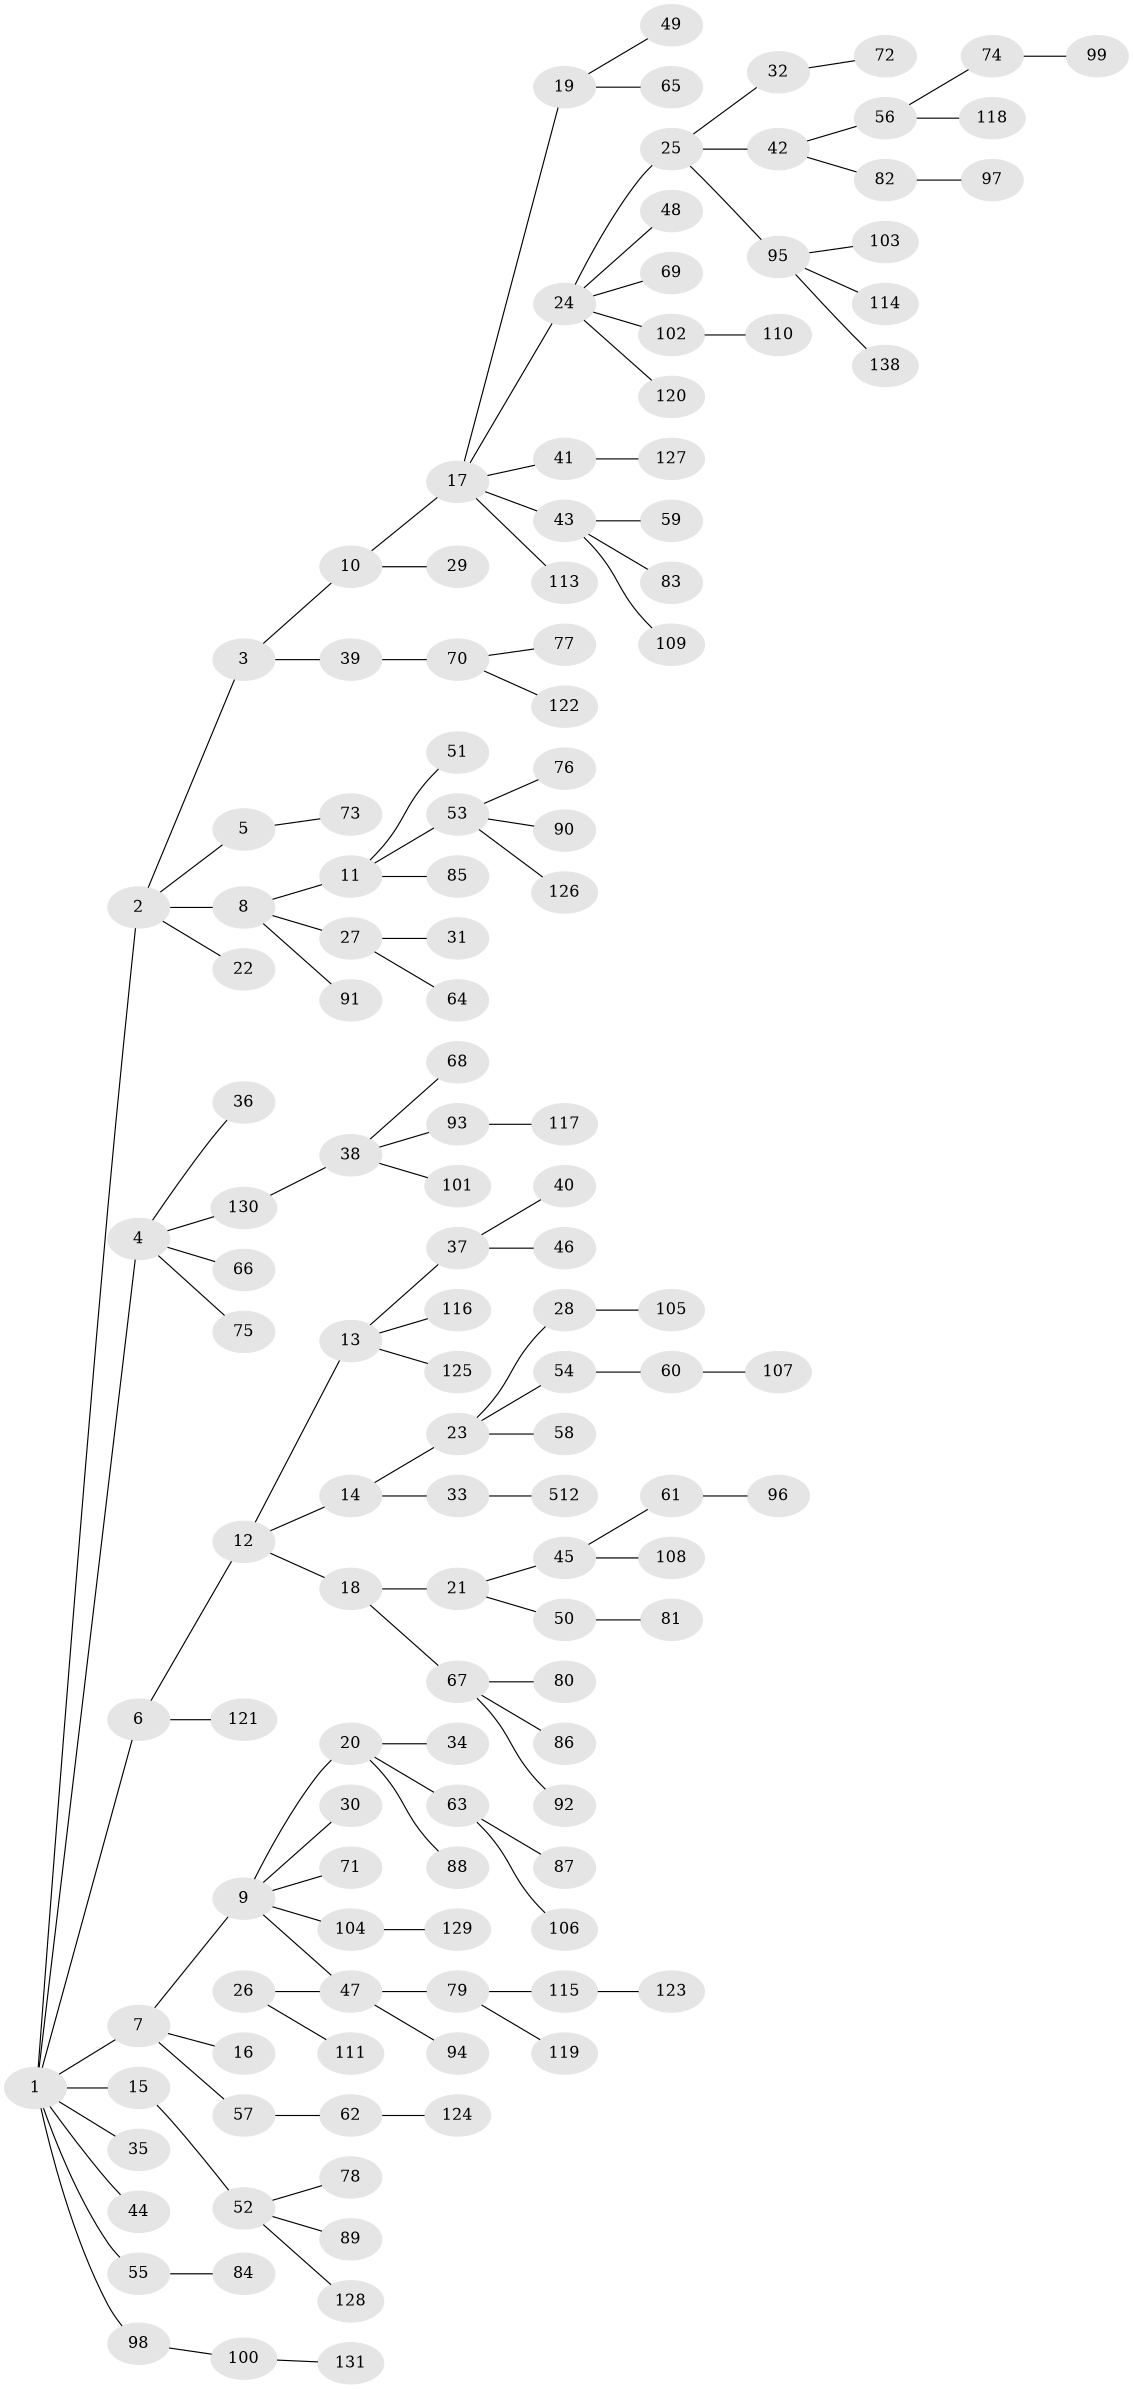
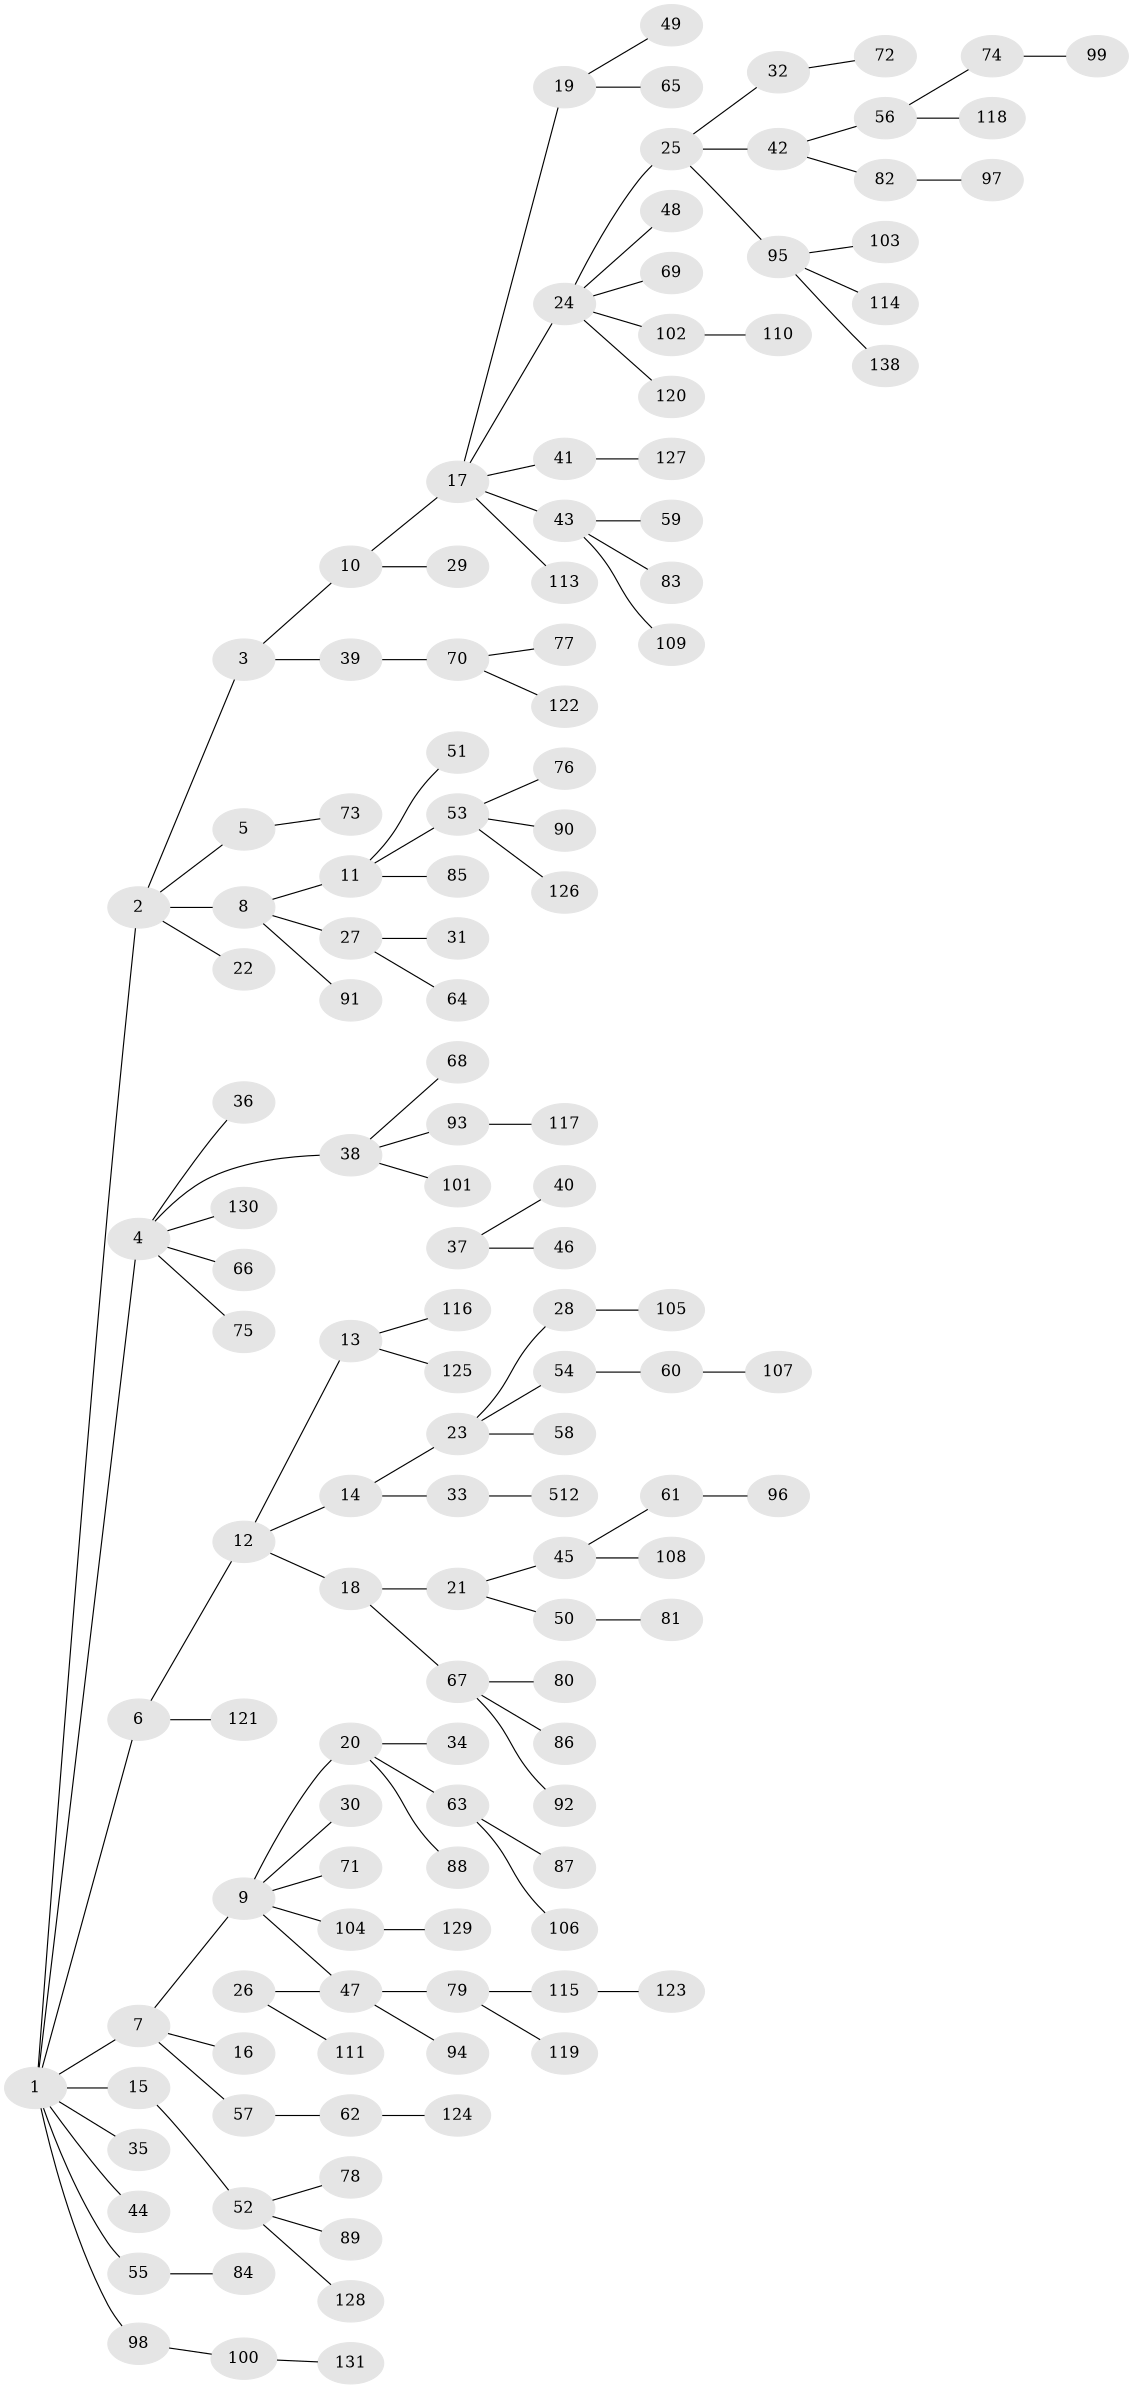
edge "38" -- "130": now "38" -- "4"
edge "37" -- "13": removed
